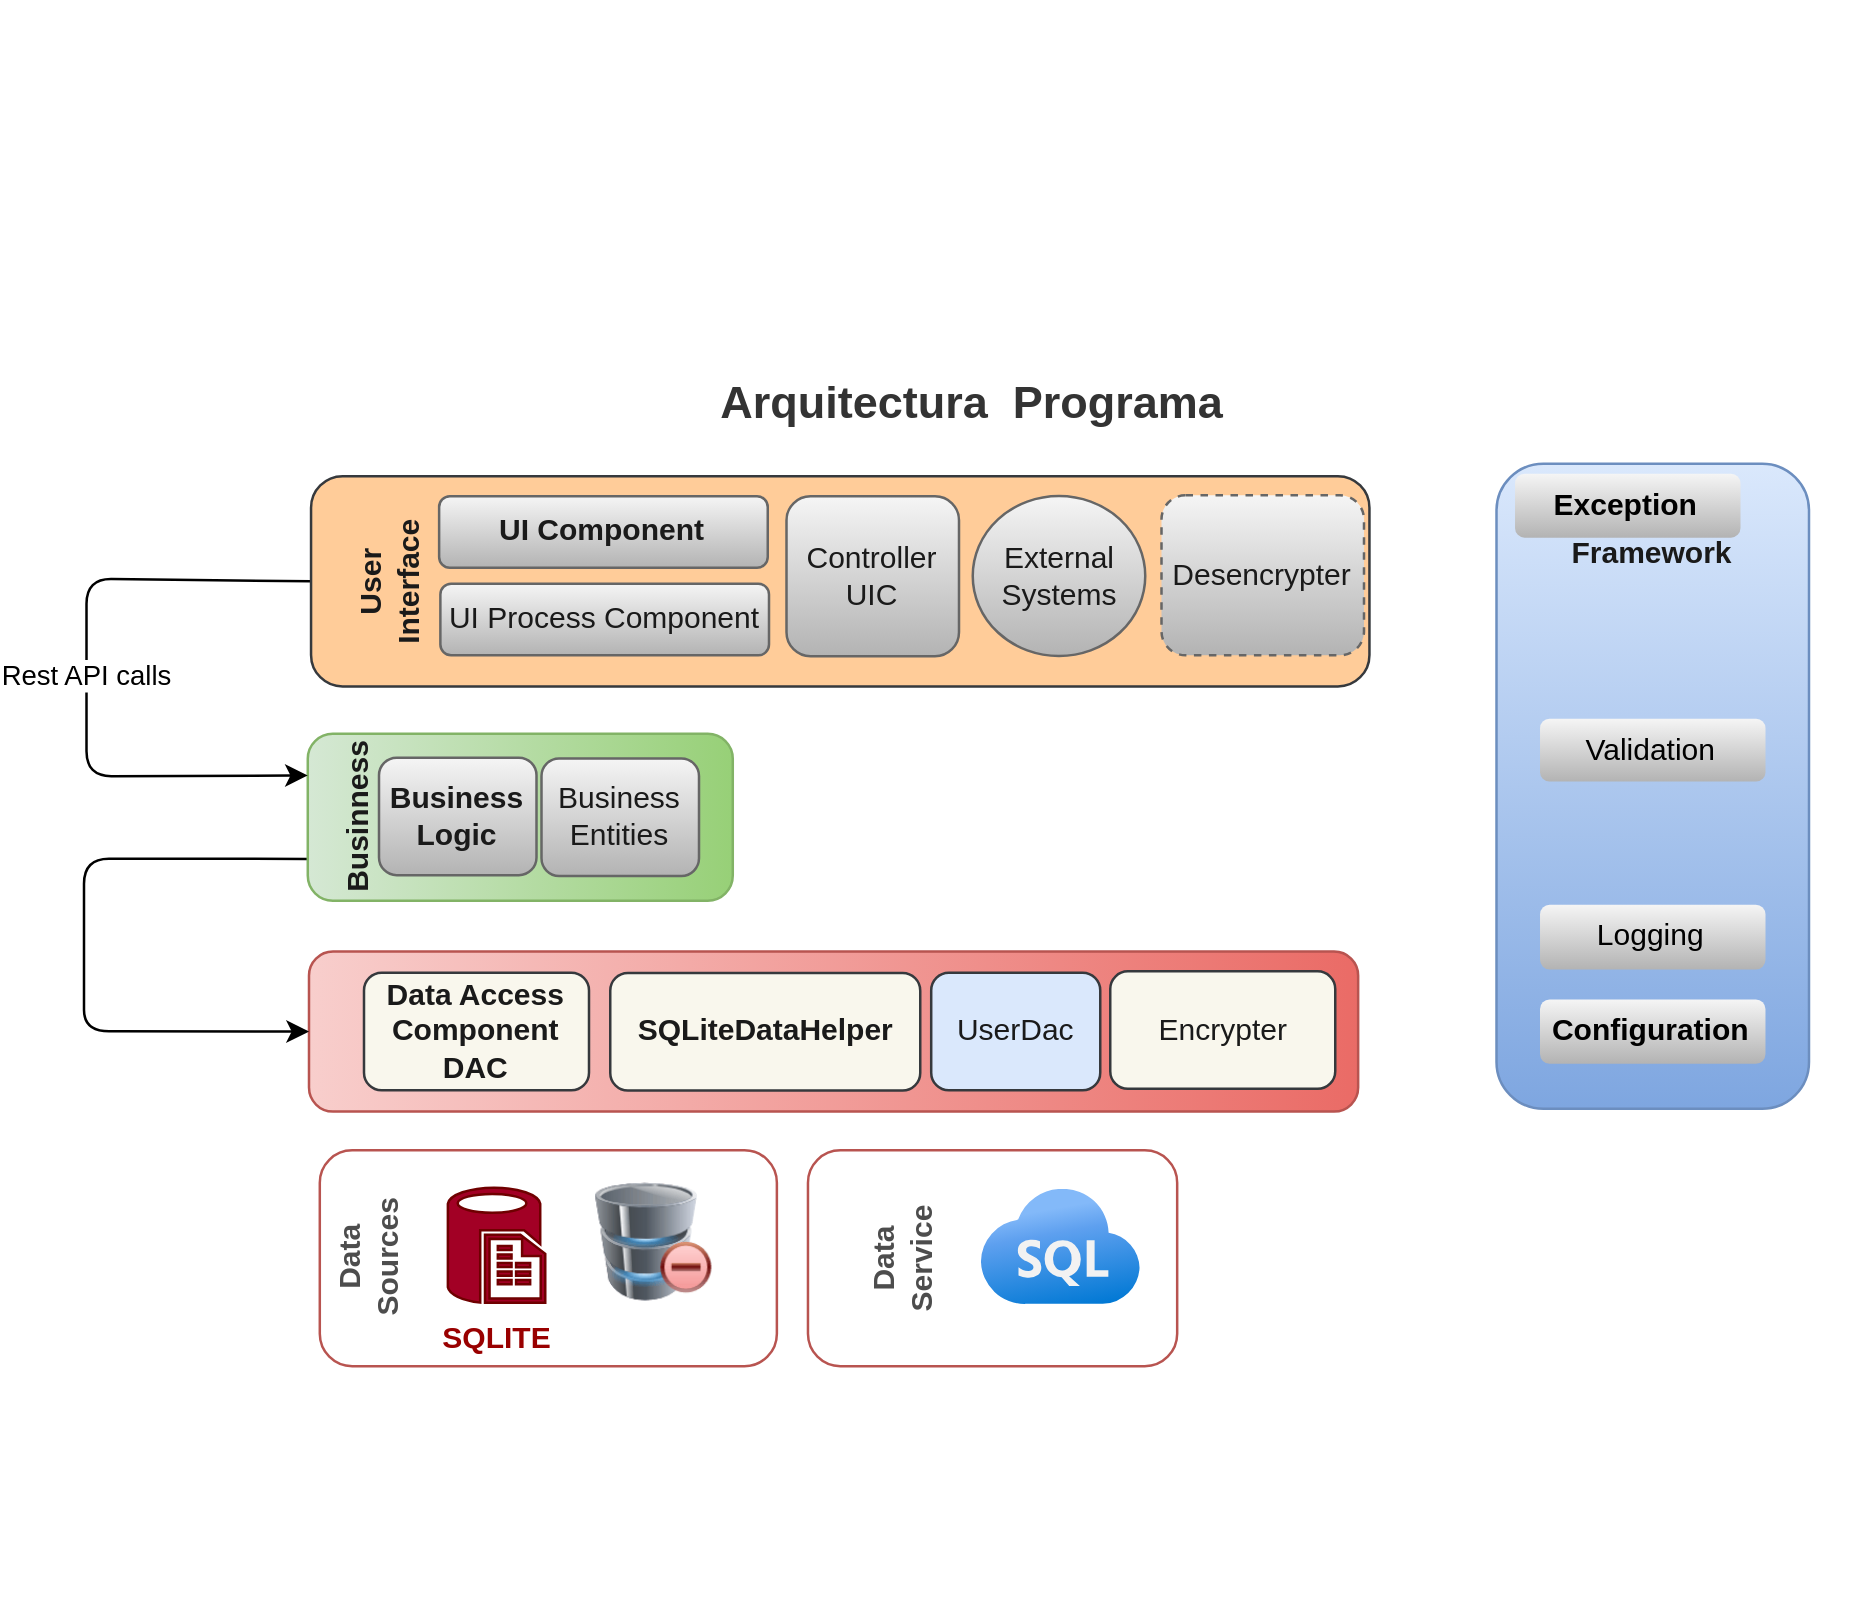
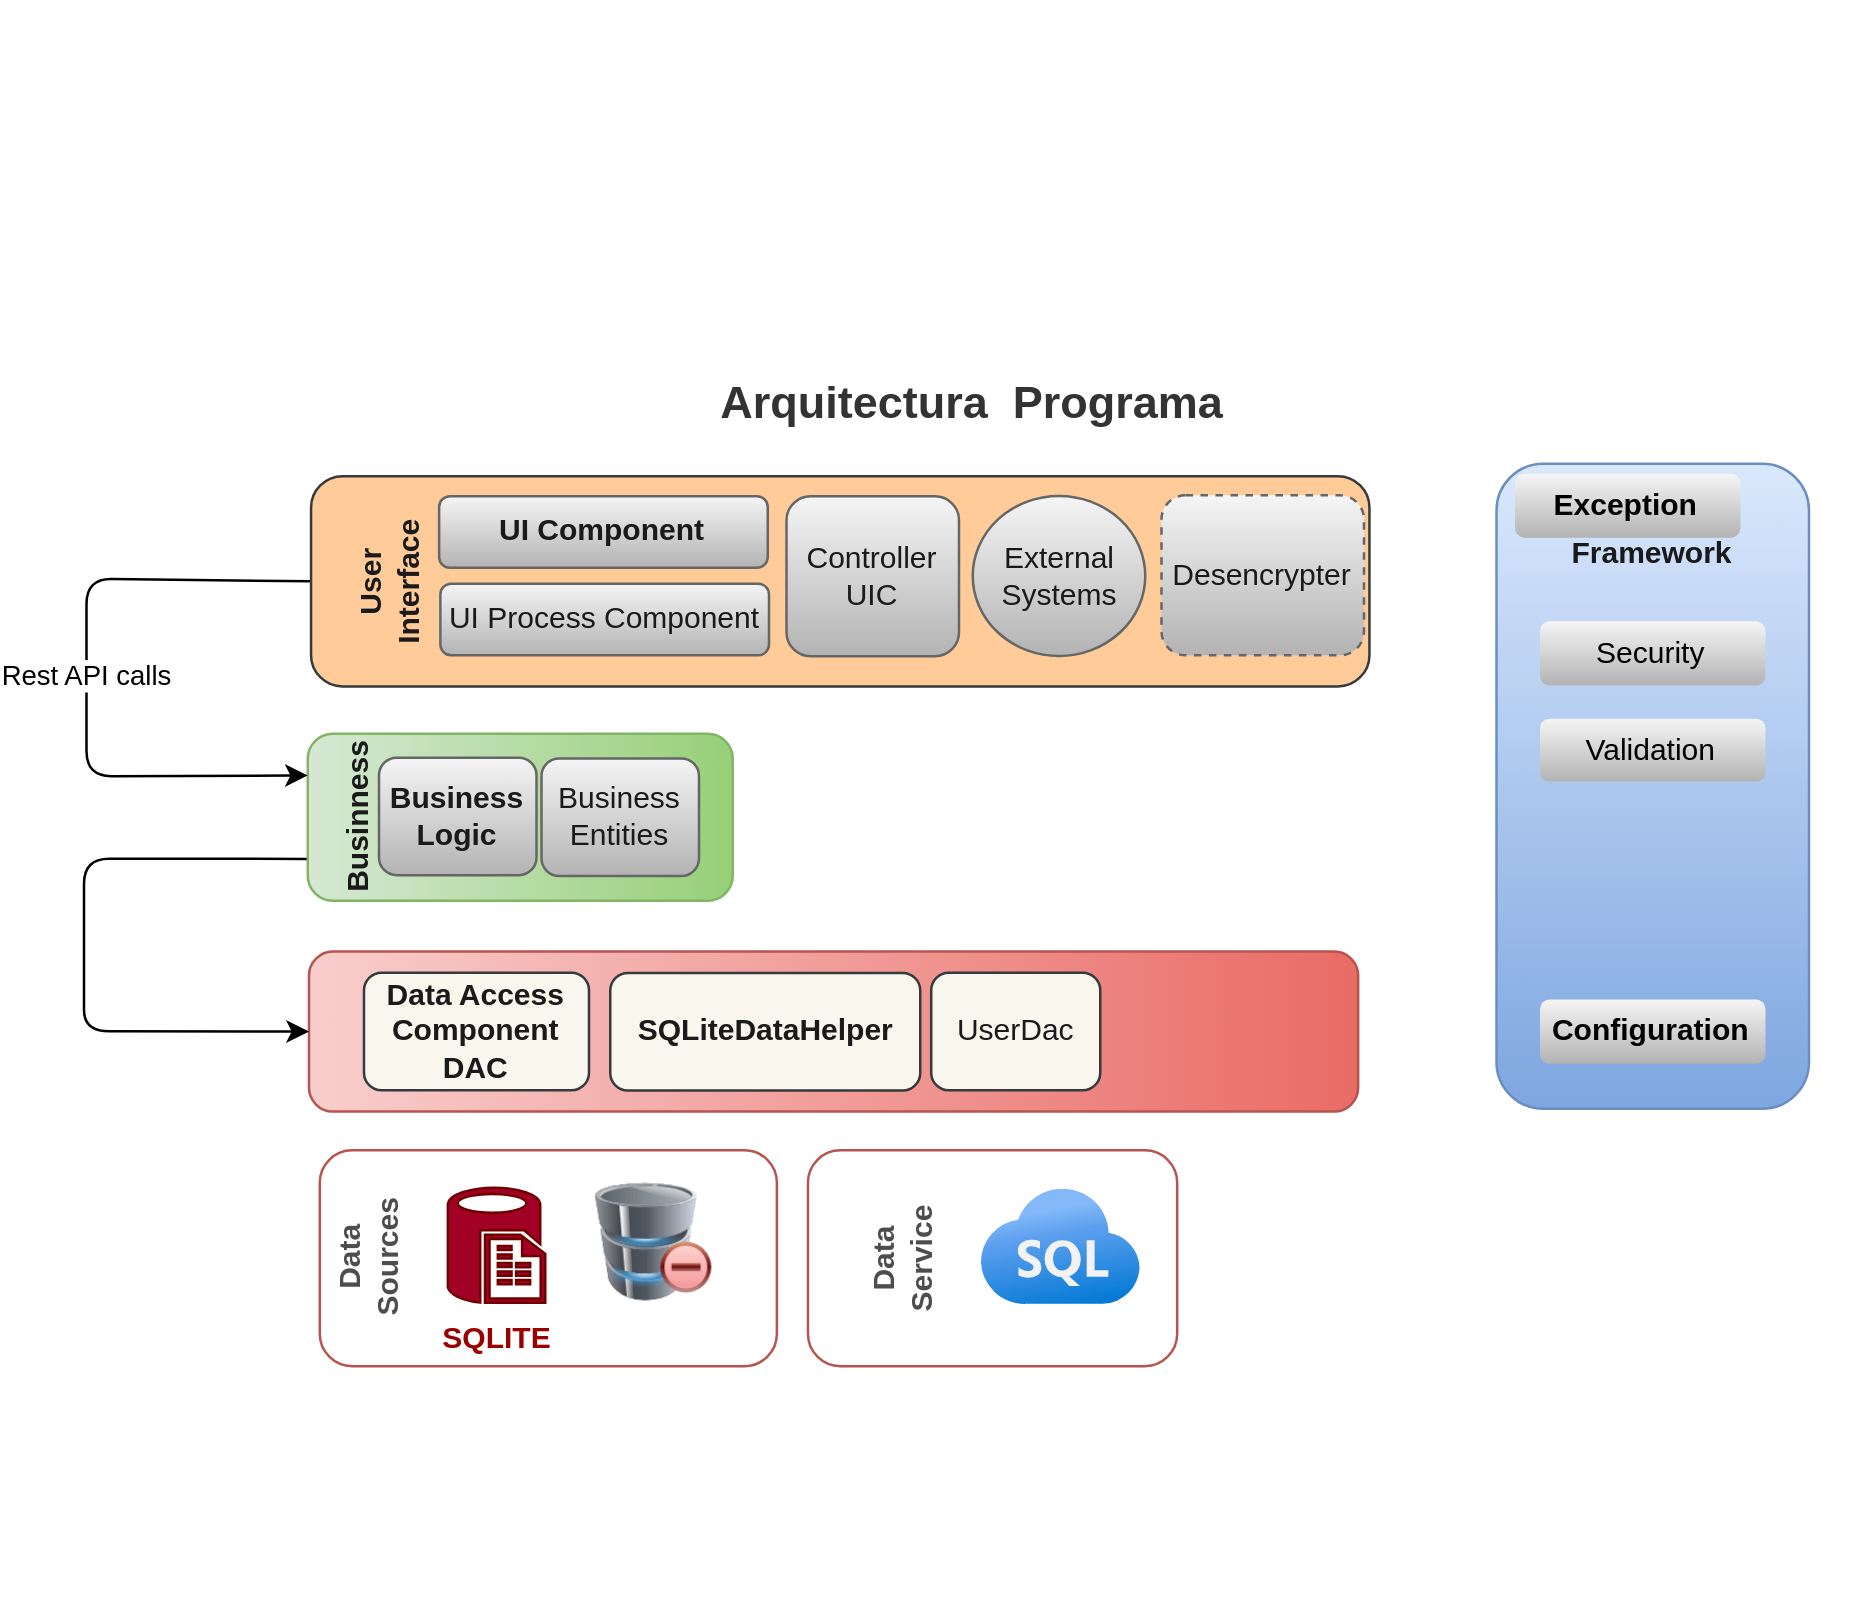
node "Security": added
node "Logging": removed
node "Encrypter": removed
node "UserDac": fillcolor #dae8fc -> #f9f7ed
